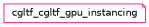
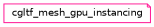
node "cgltf_cgltf_gpu_instancing": label "cgltf_cgltf_gpu_instancing" -> "cgltf_mesh_gpu_instancing"
